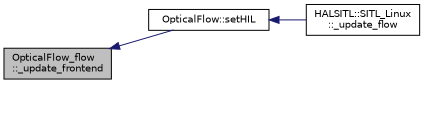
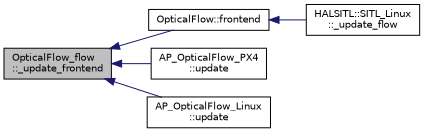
node "OpticalFlow::setHIL": label "OpticalFlow::setHIL" -> "OpticalFlow::frontend"
node "AP_OpticalFlow_PX4 ::update": added
node "AP_OpticalFlow_Linux ::update": added
